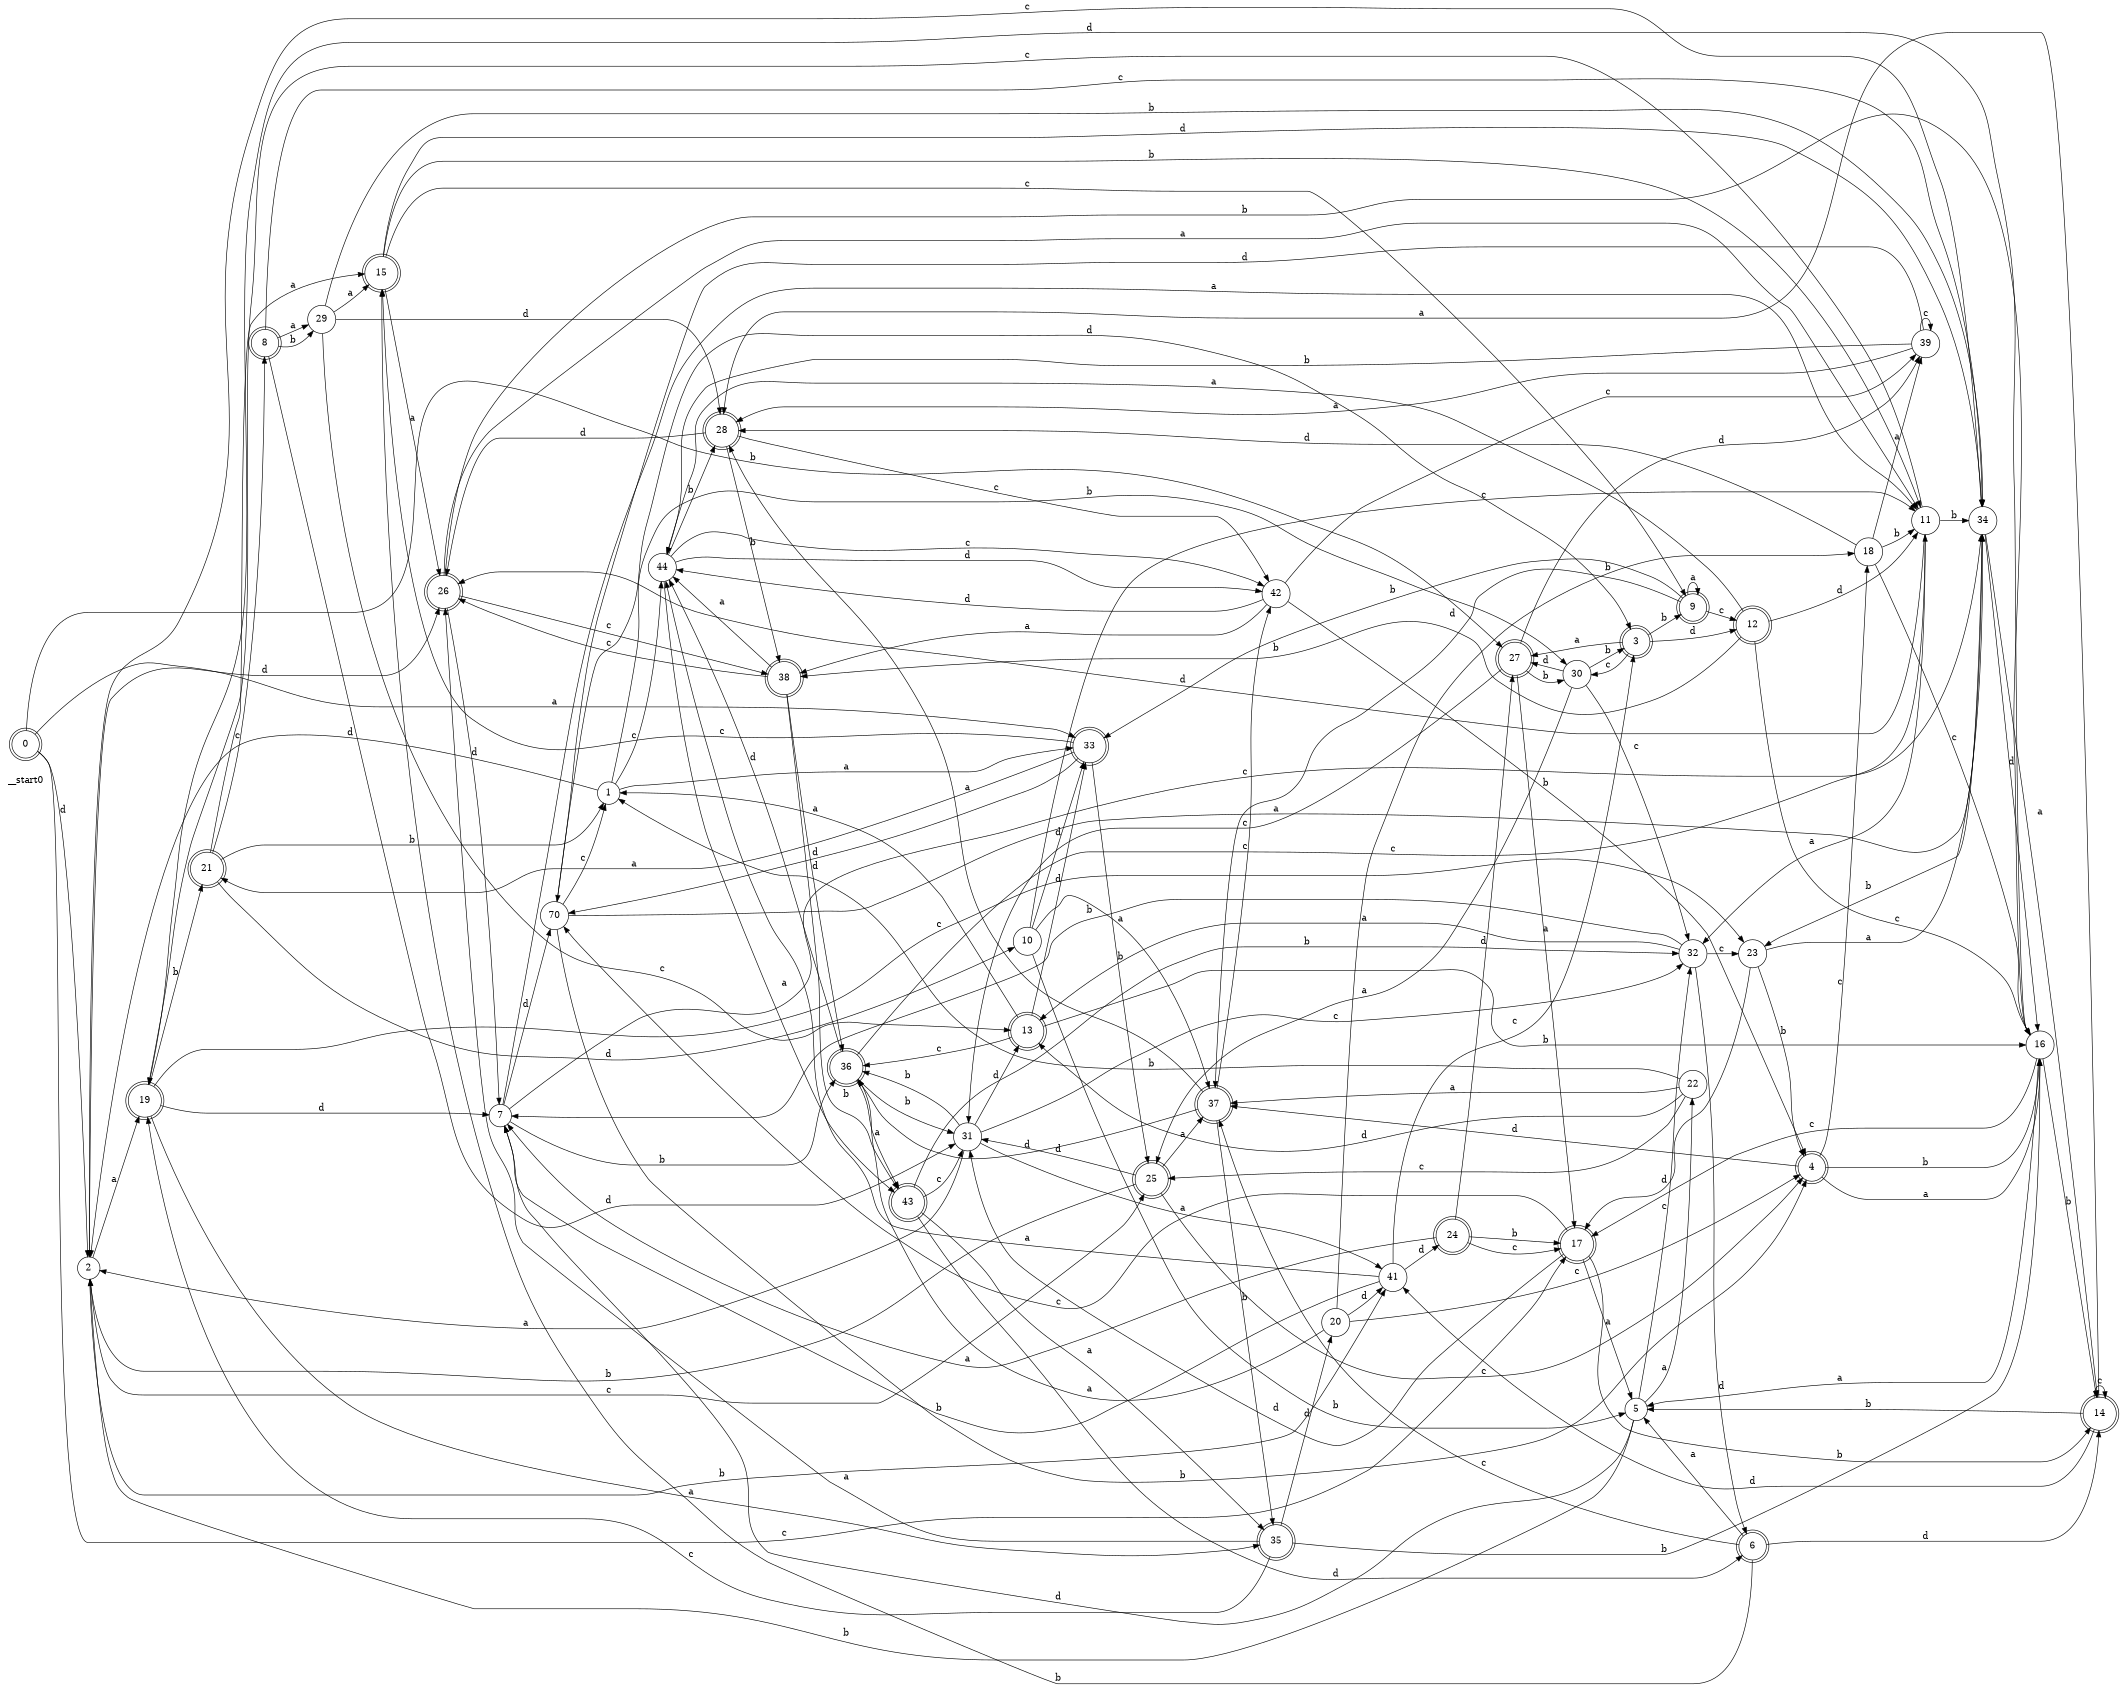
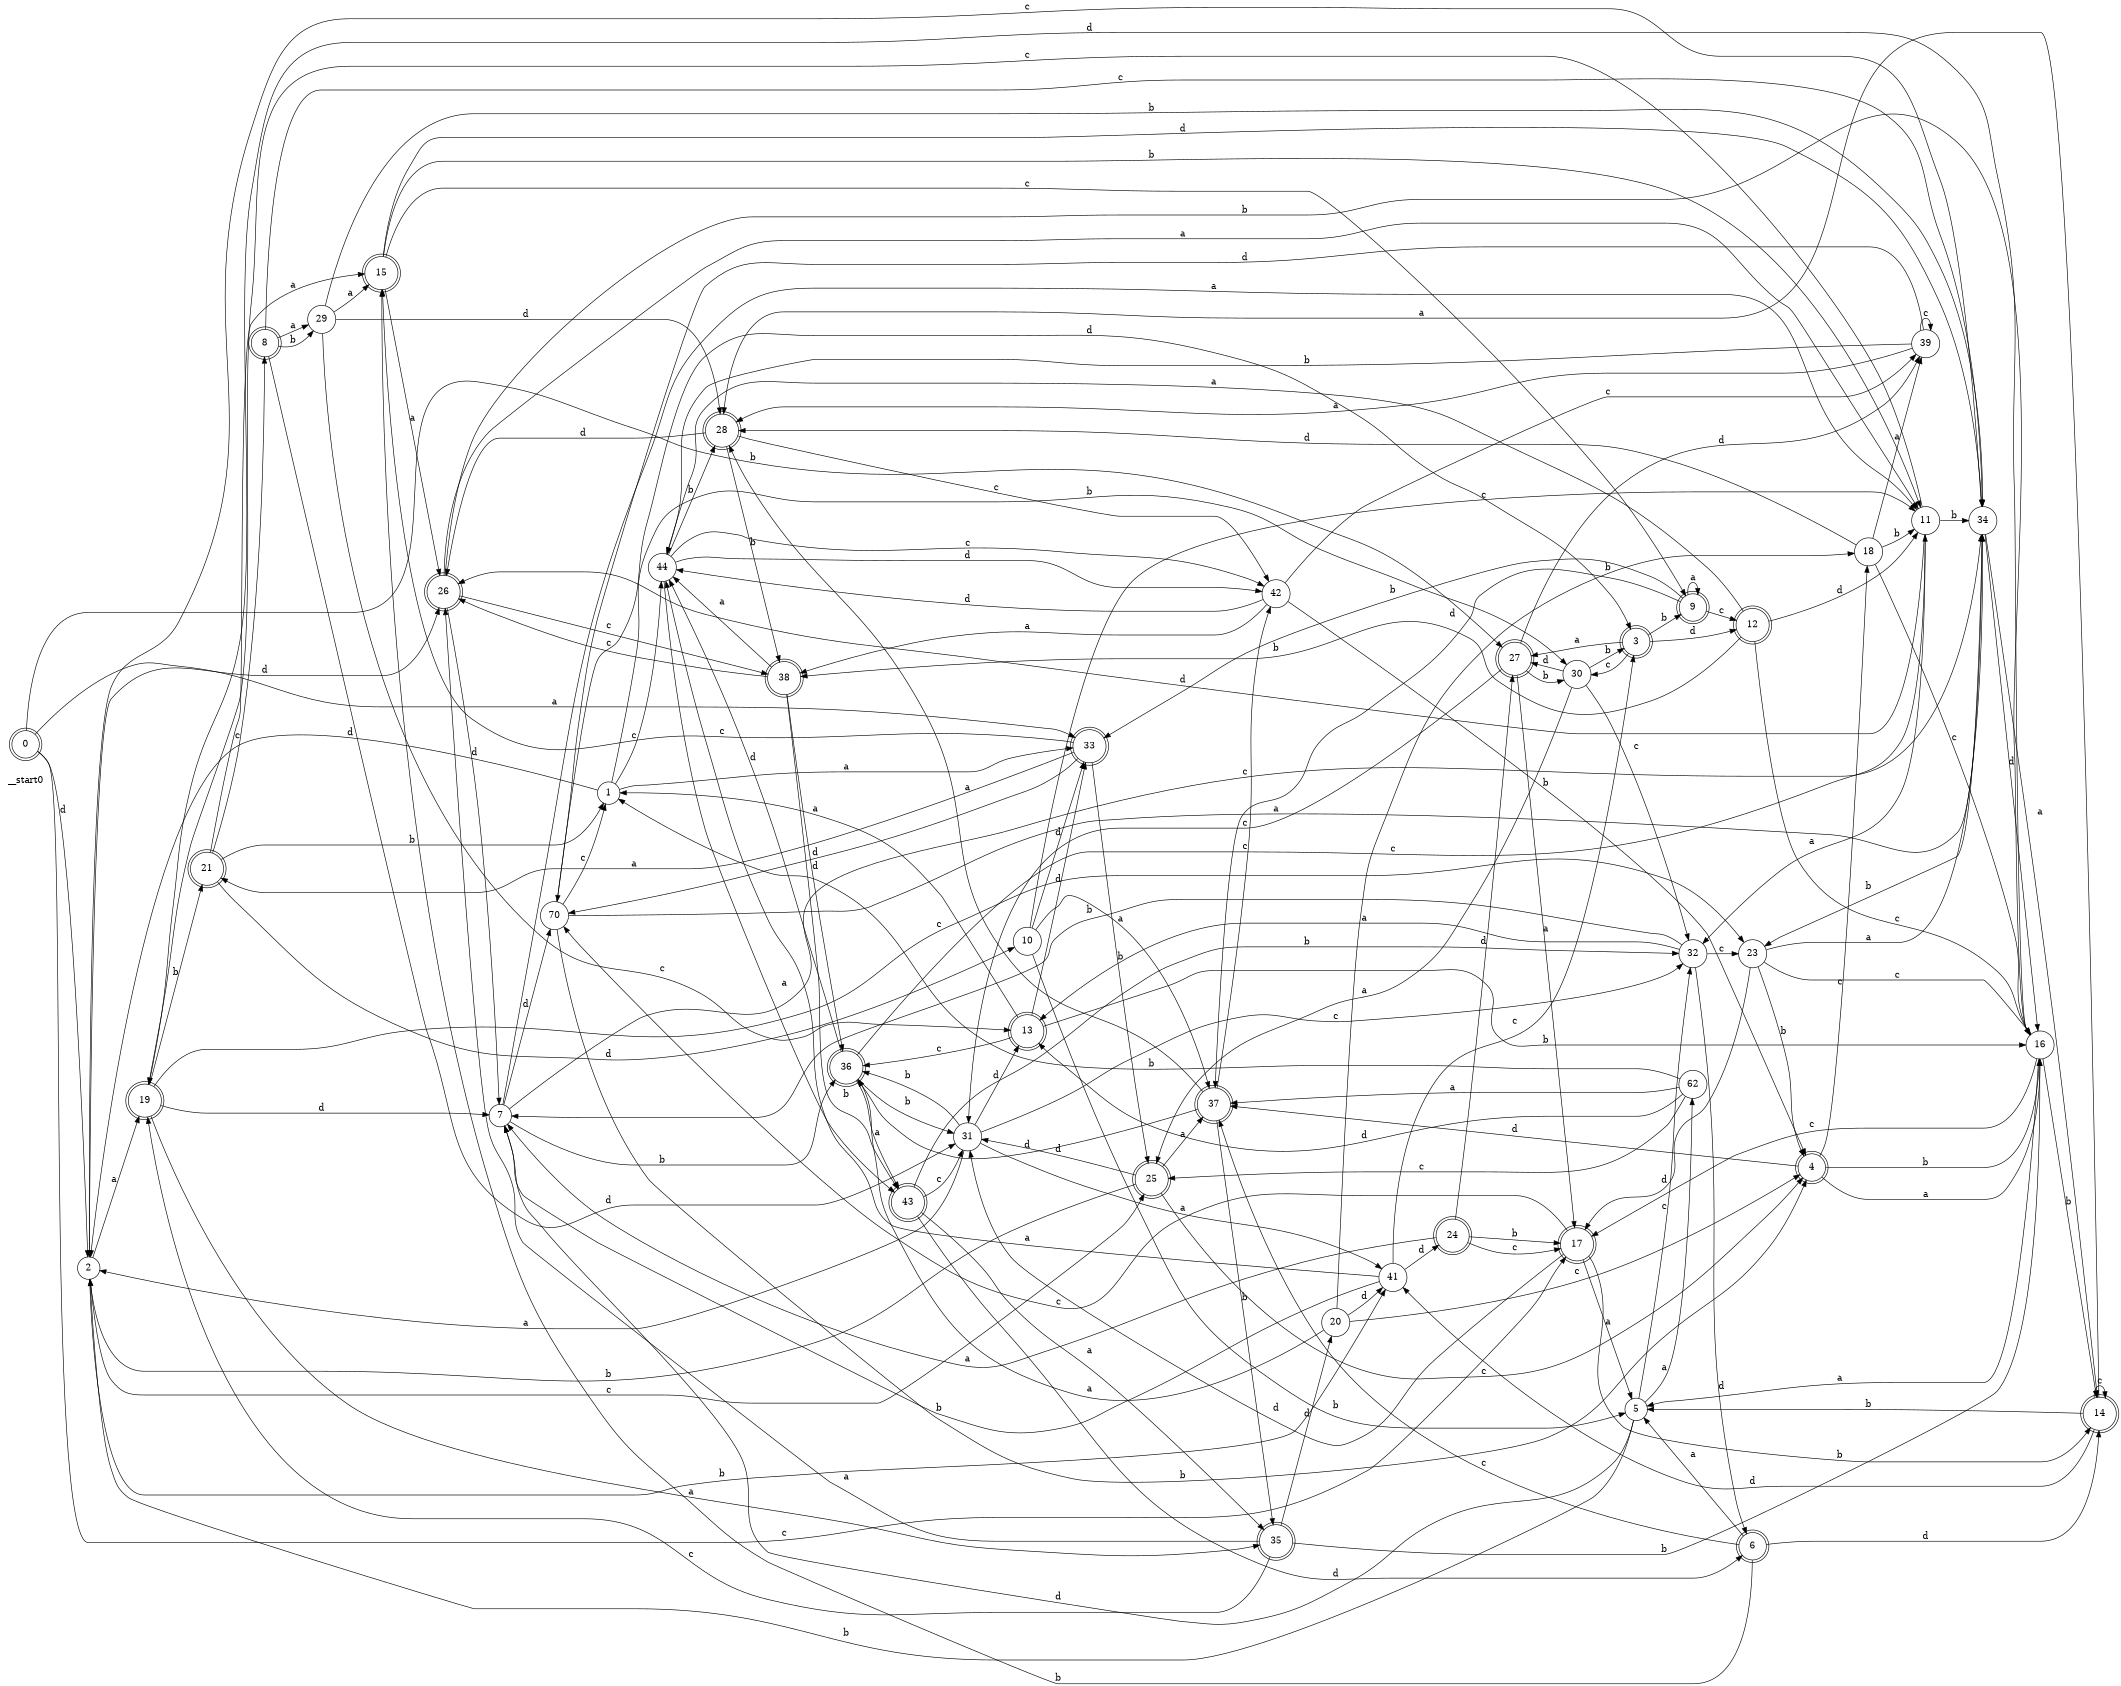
edge "23" -> "16": added, label "c"
node "22": label "22" -> "62"
